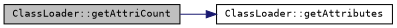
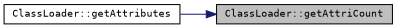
edge "ClassLoader::getAttriCount" -> "ClassLoader::getAttributes": reversed
